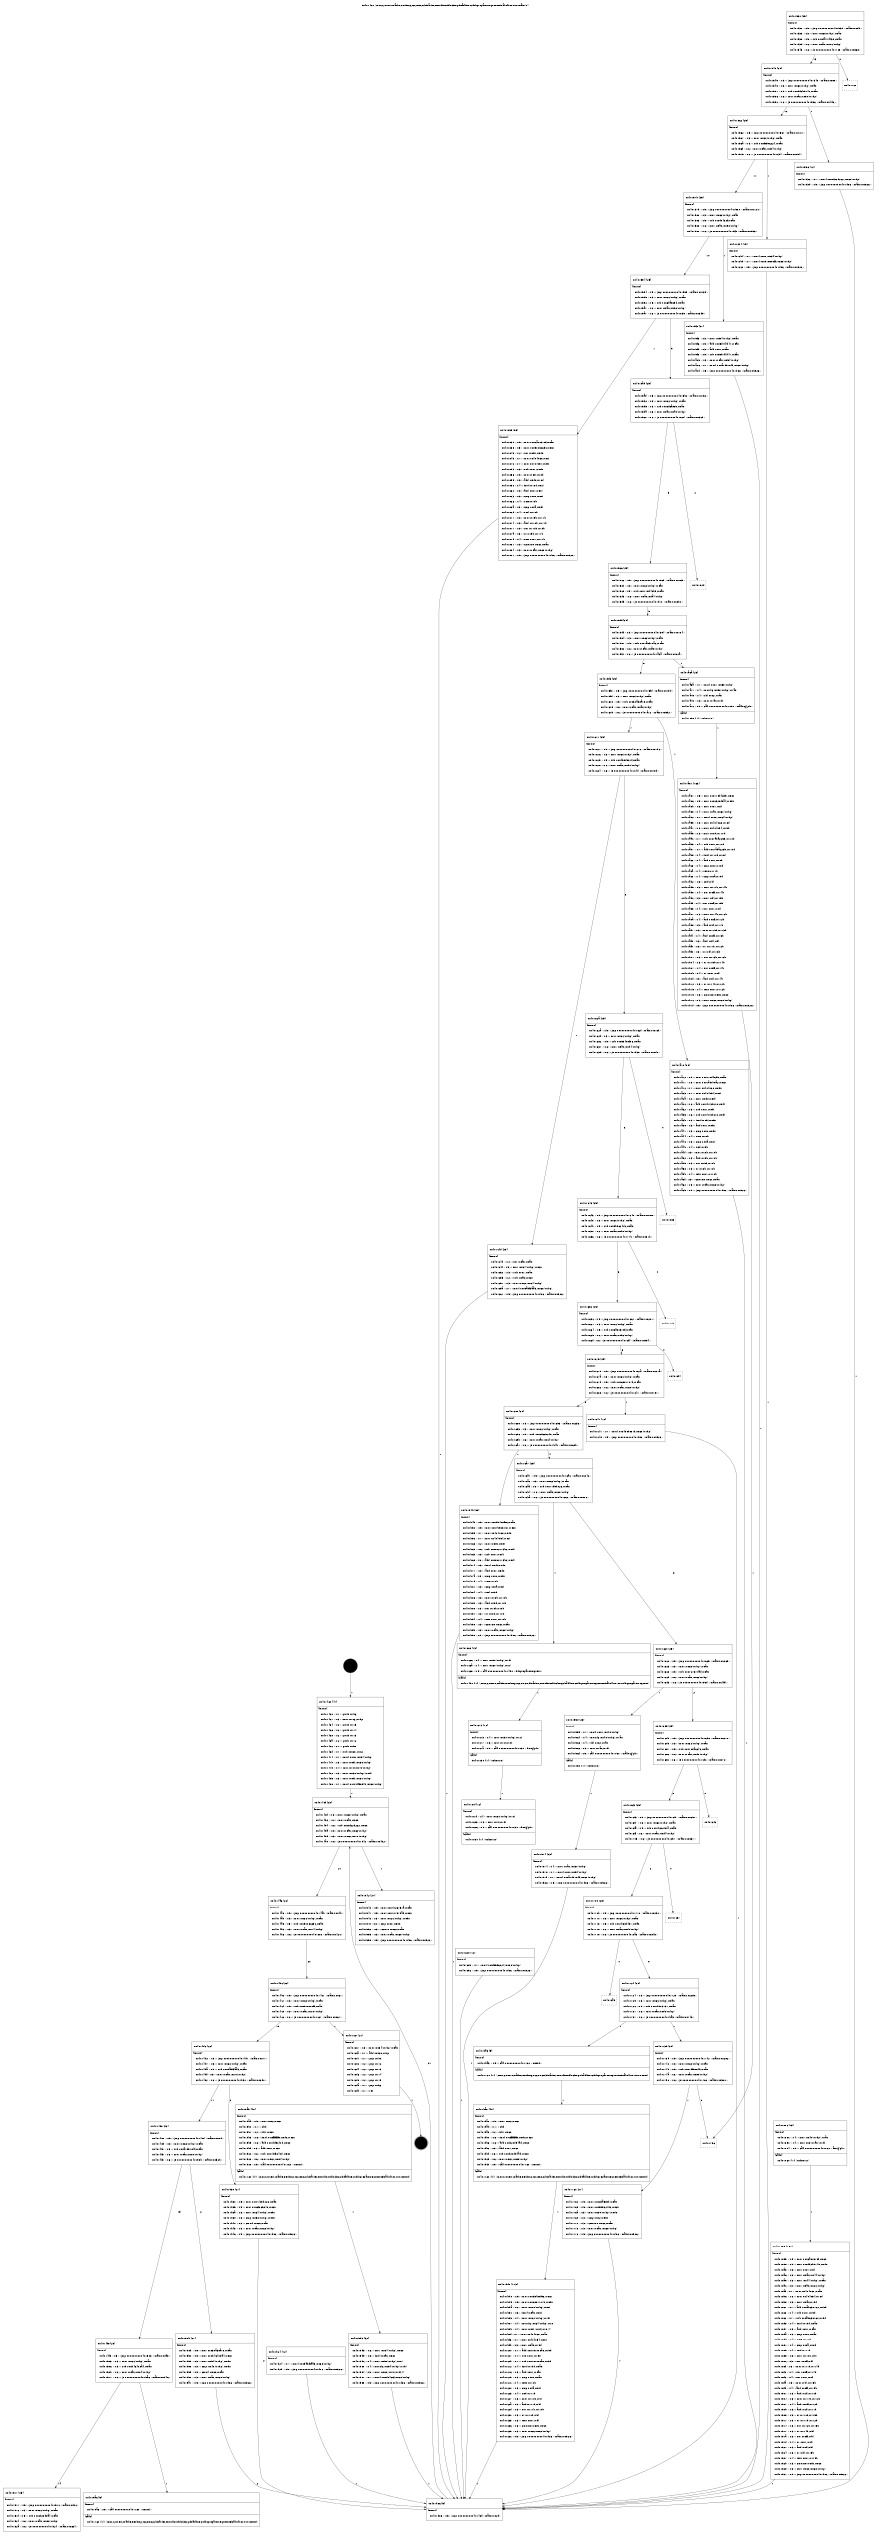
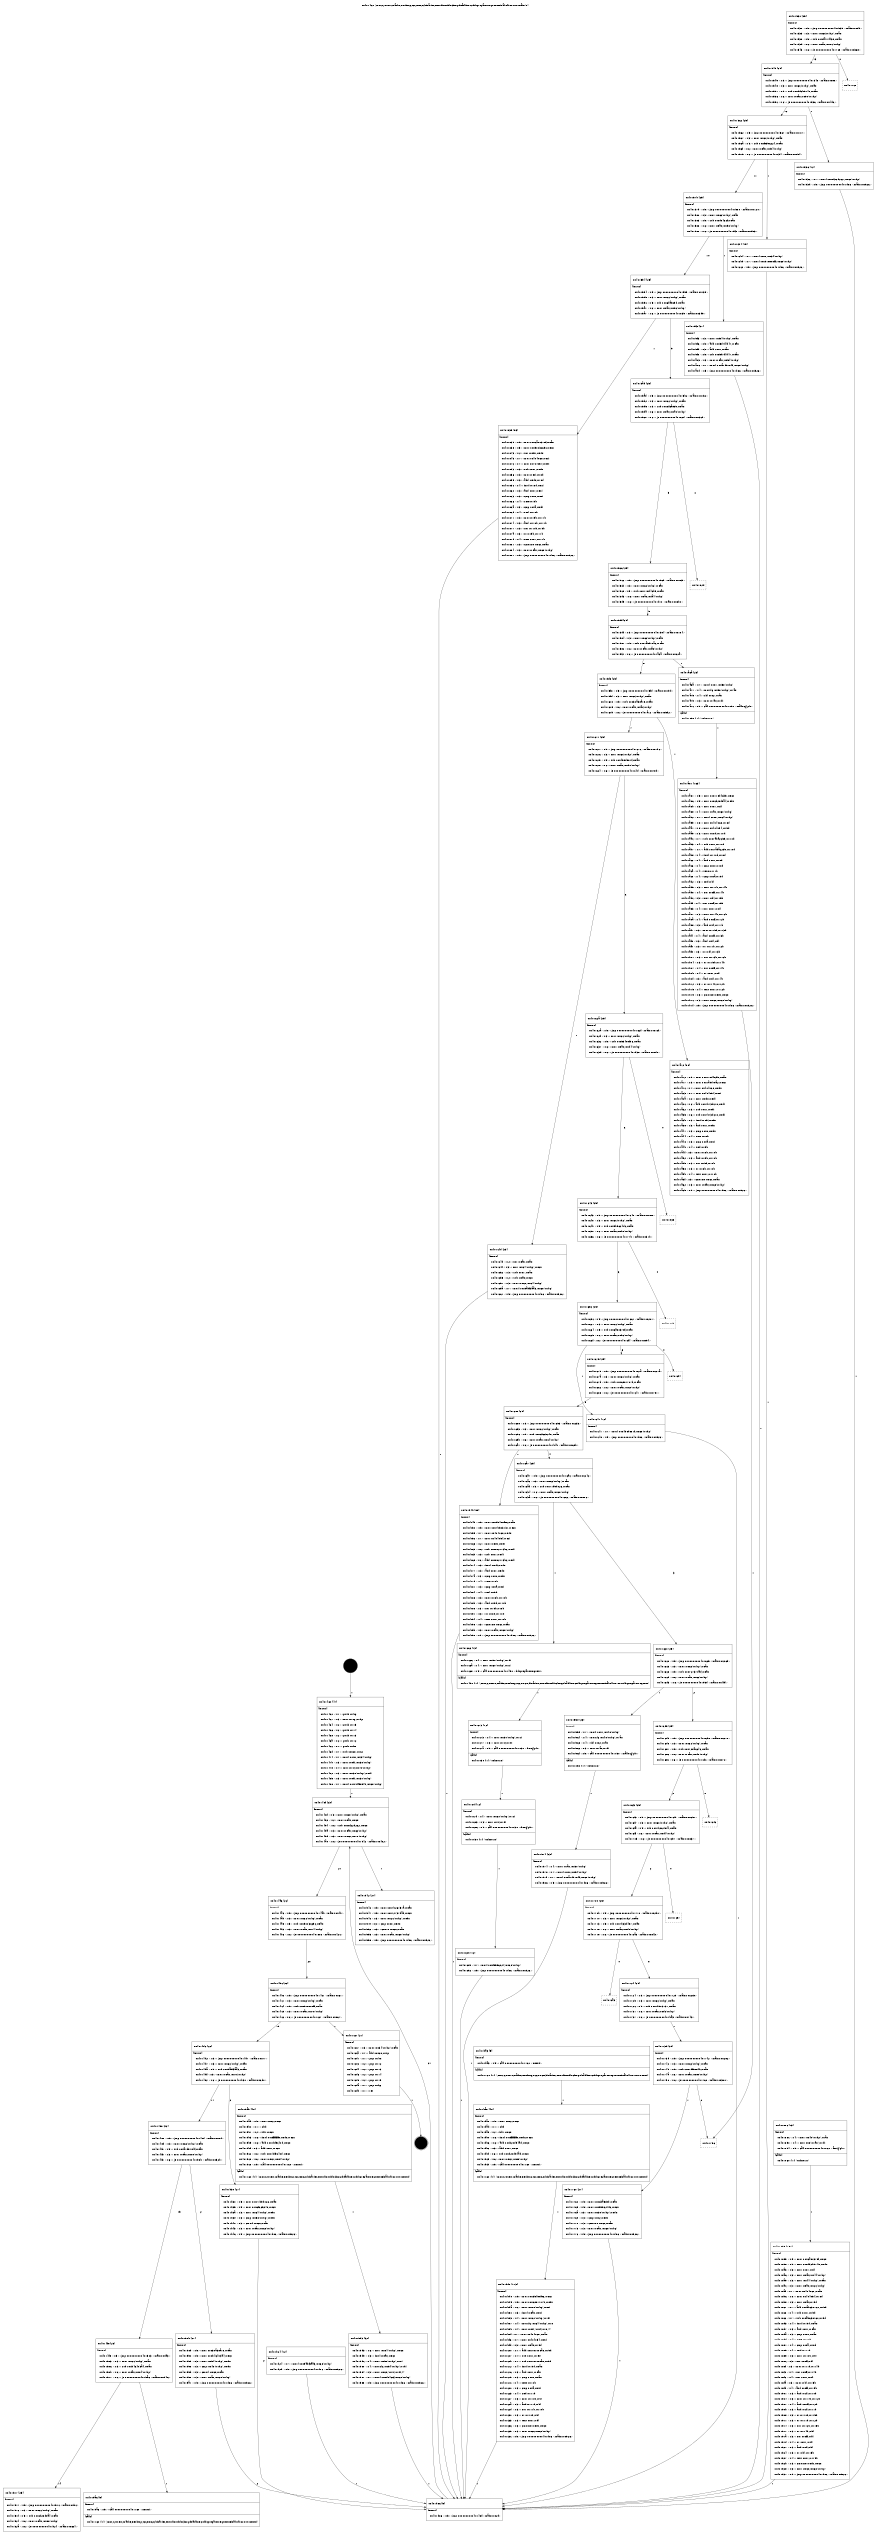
edge "0x401675 [25]" -> "0x401c41 [12]": now "0x40165c [25]" -> "0x401c41 [12]"
edge "0x401c7f [12]" -> "0x401c8b [12]": added, label "1"
edge "0x401a12 [88]" -> "0x401d86 [5]": removed, label "1"
edge "0x401724 [25]" -> "0x401ba3 [5]": removed, label "1"
